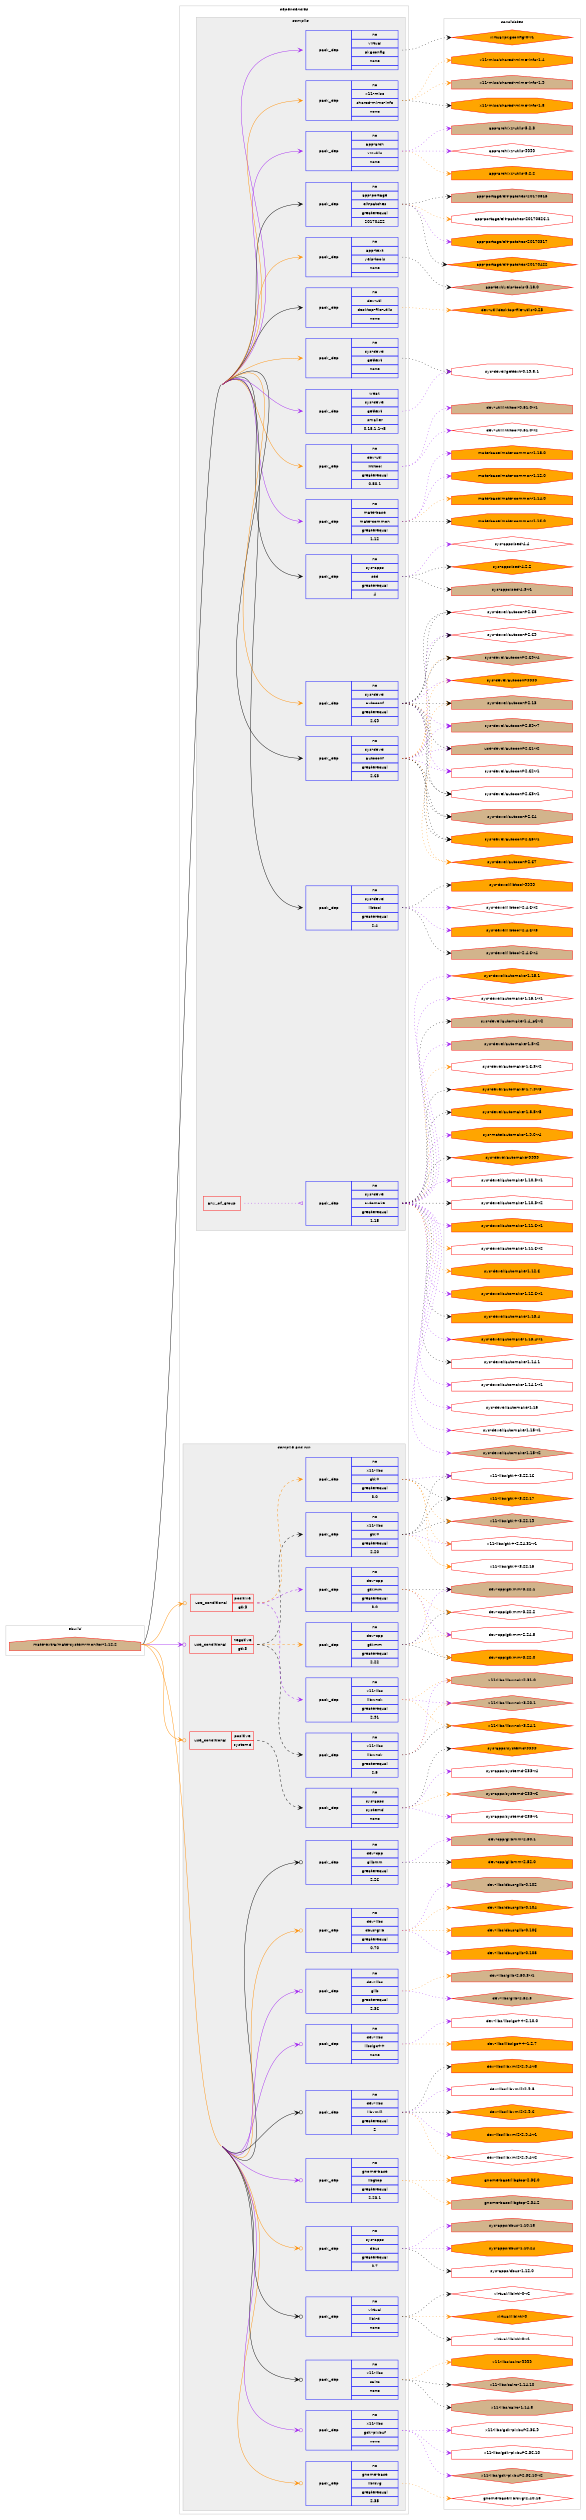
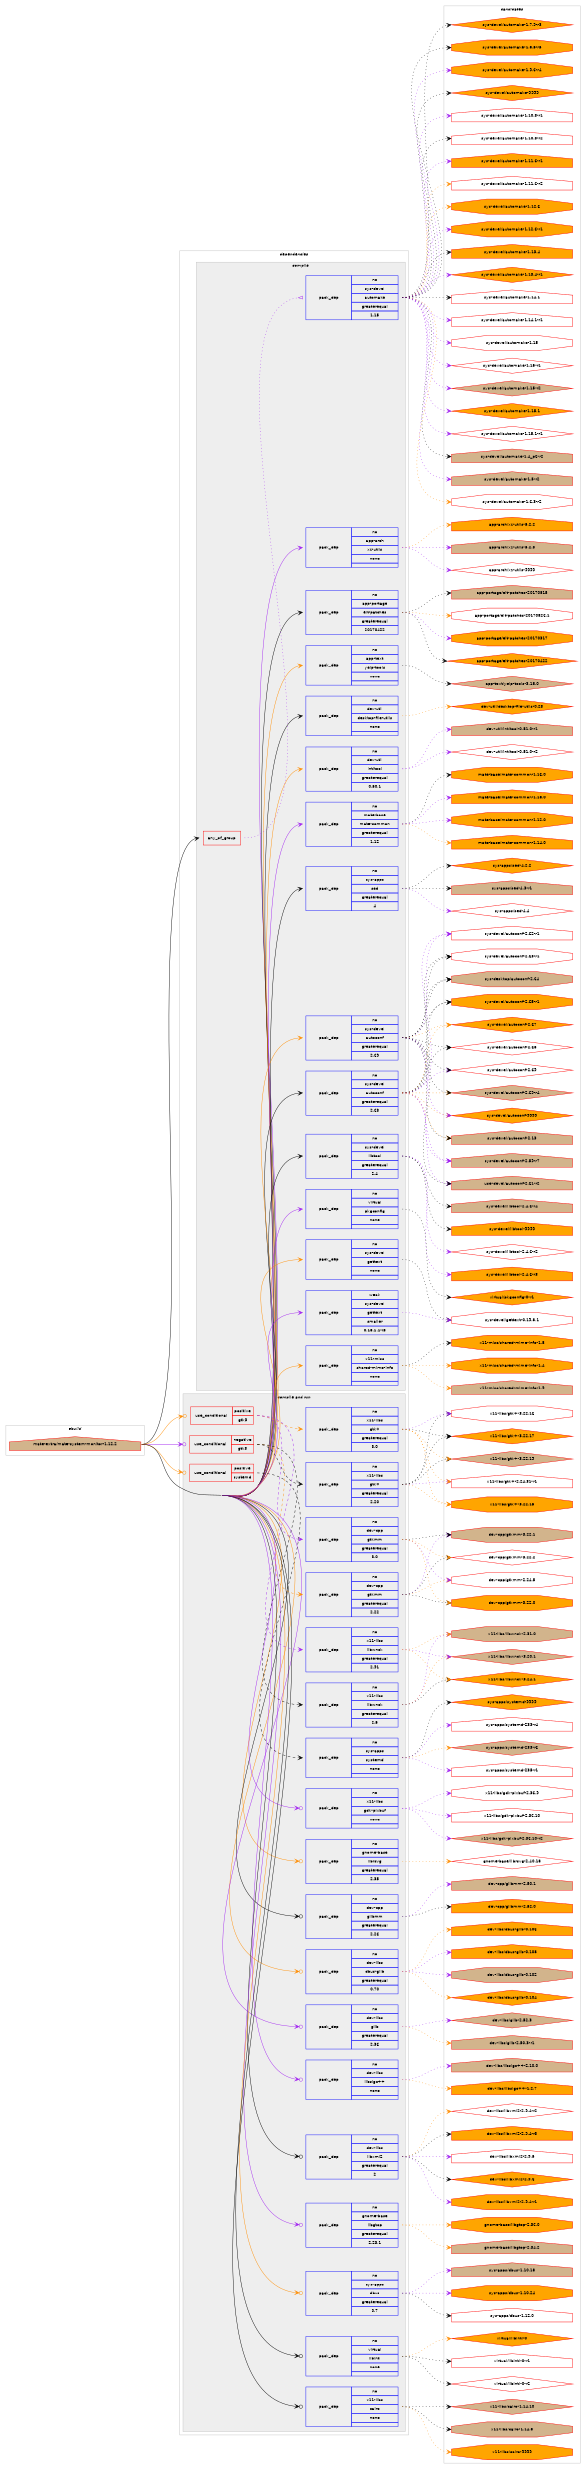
node "sys-devel/autoconf-2.64": label "sys-devel/autoconf-2.64" -> "sys-desktop/autoconf-2.64"
node "sys-mate/automake-1.9.6-r4": label "sys-mate/automake-1.9.6-r4" -> "sys-devel/automake-1.9.6-r4"
edge "mate-extra/mate-system-monitor-1.12.2" -> "any_of_group": added
node "x11-libs/gtk+-3.22.15": fillcolor white -> orange
node "dev-libs/libsigc++-2.10.0": fillcolor white -> tan
